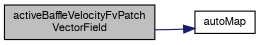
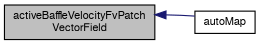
edge "activeBaffleVelocityFvPatch VectorField" -> "autoMap": reversed
